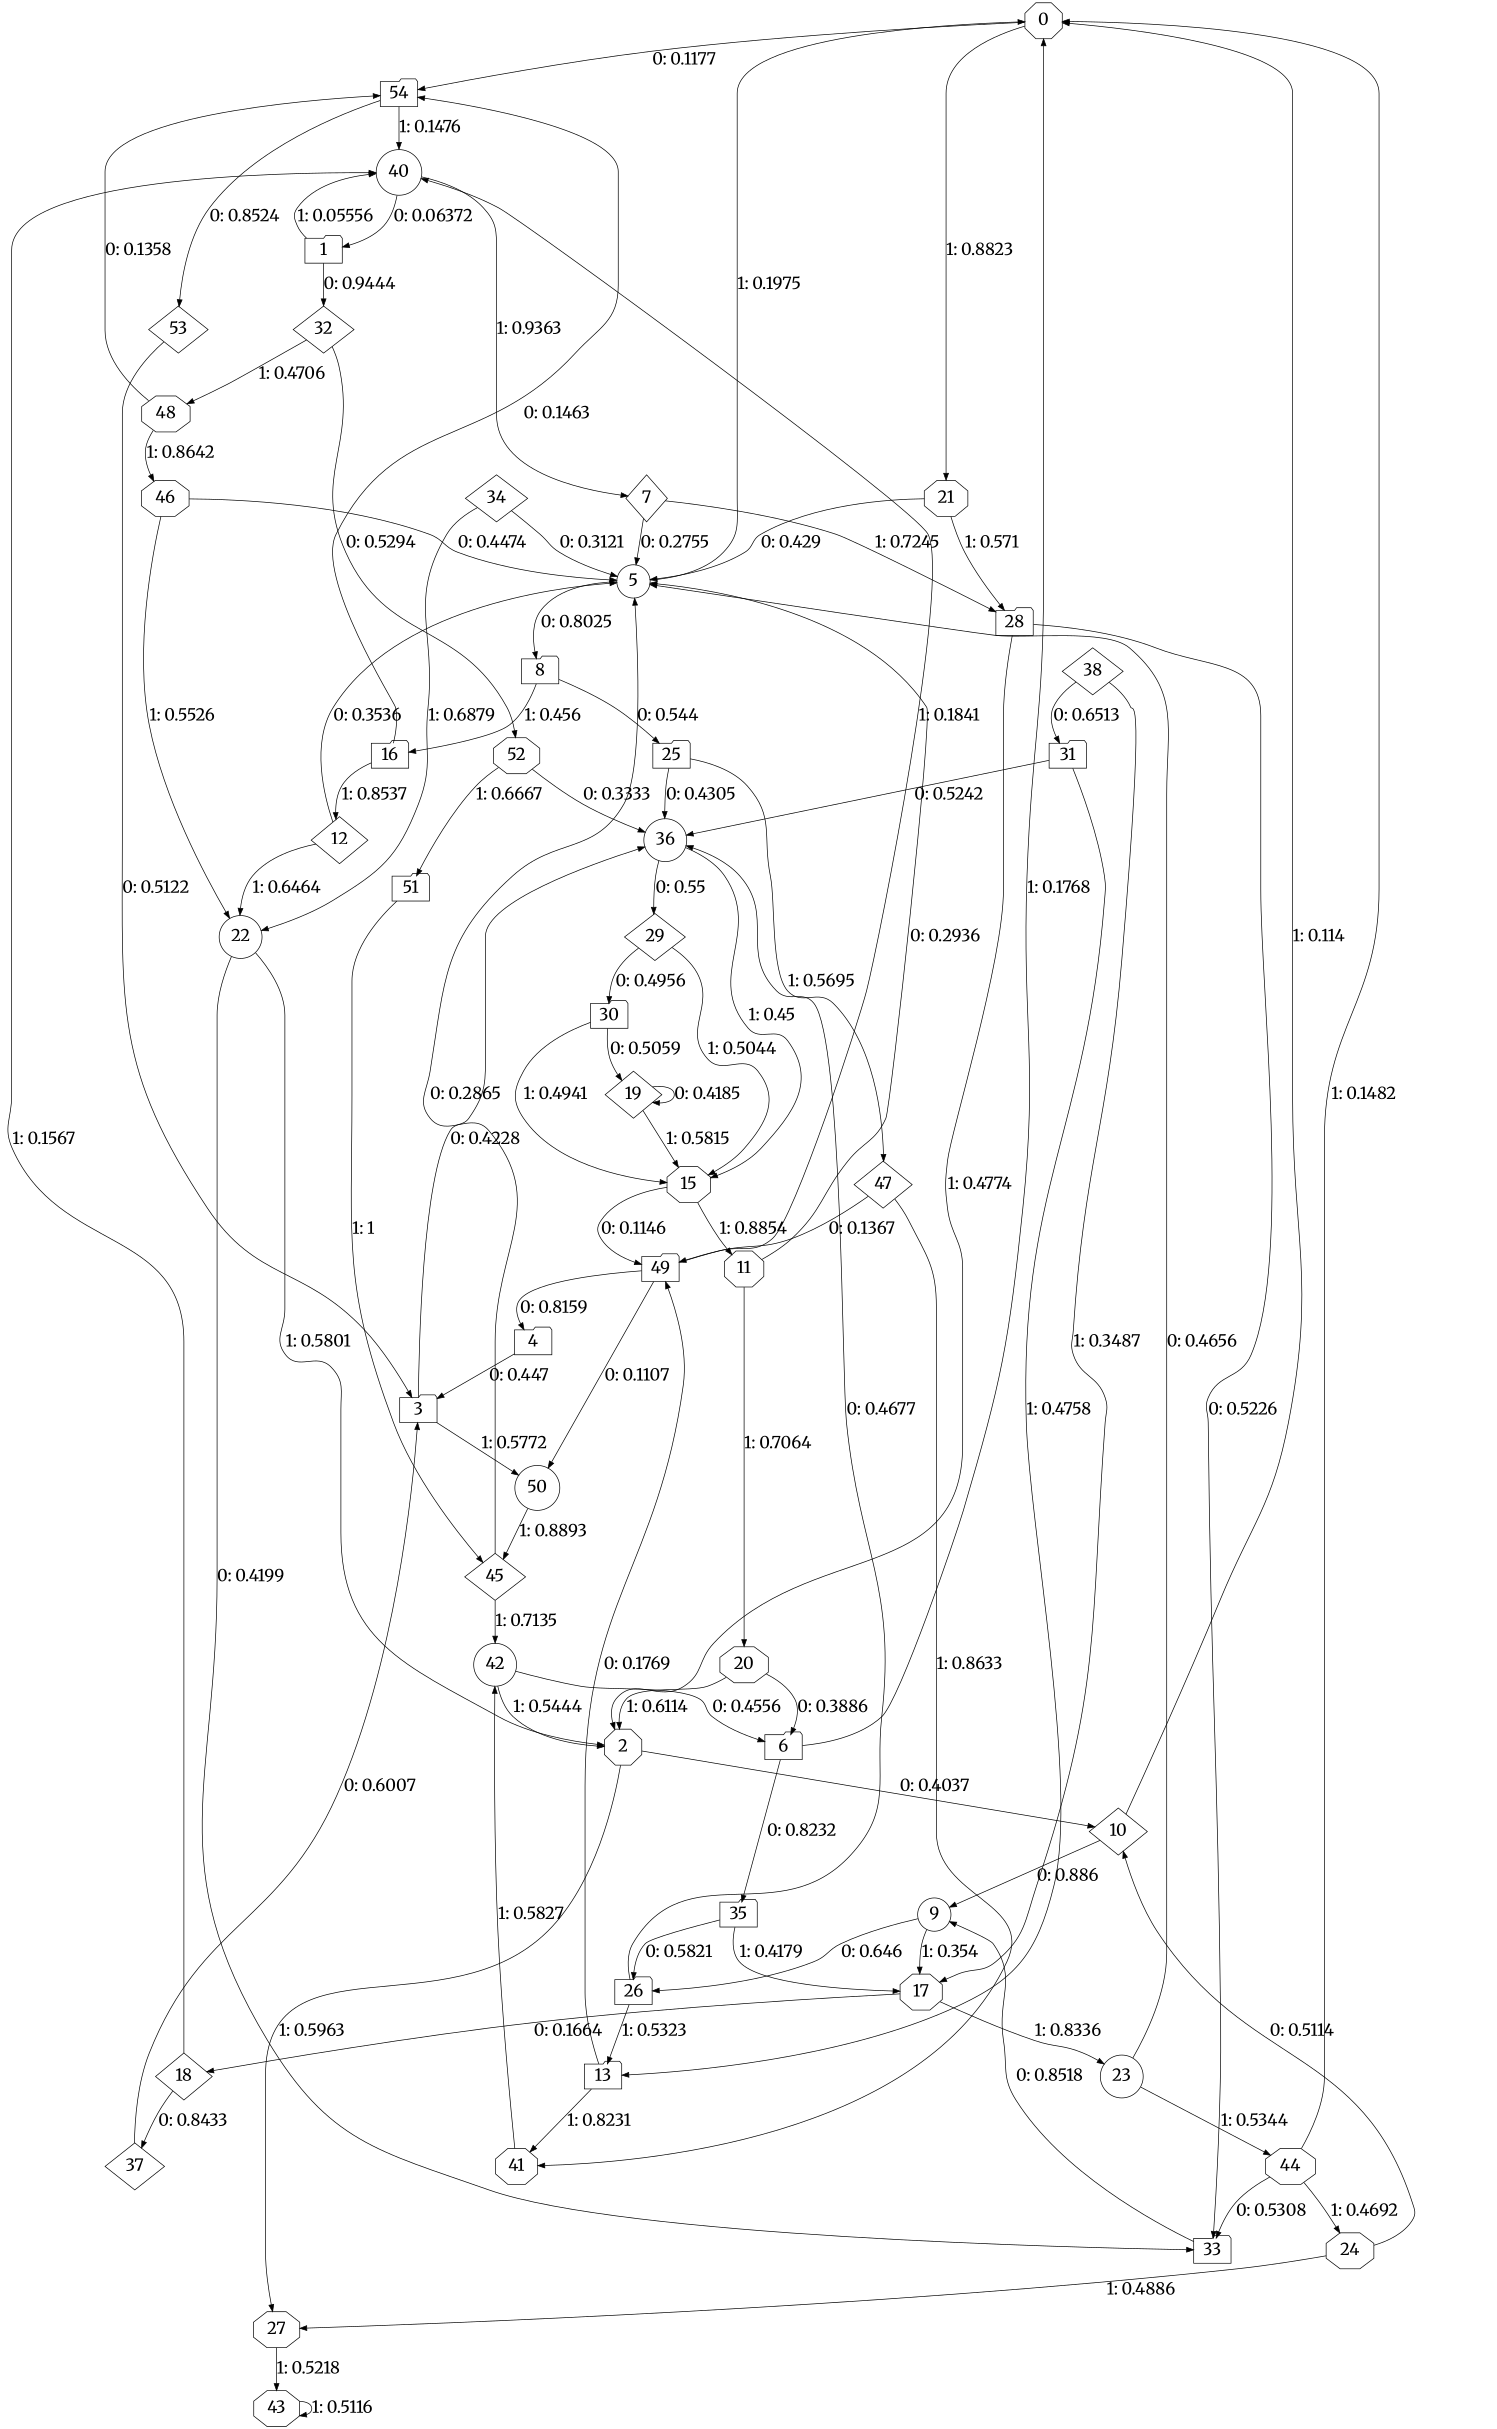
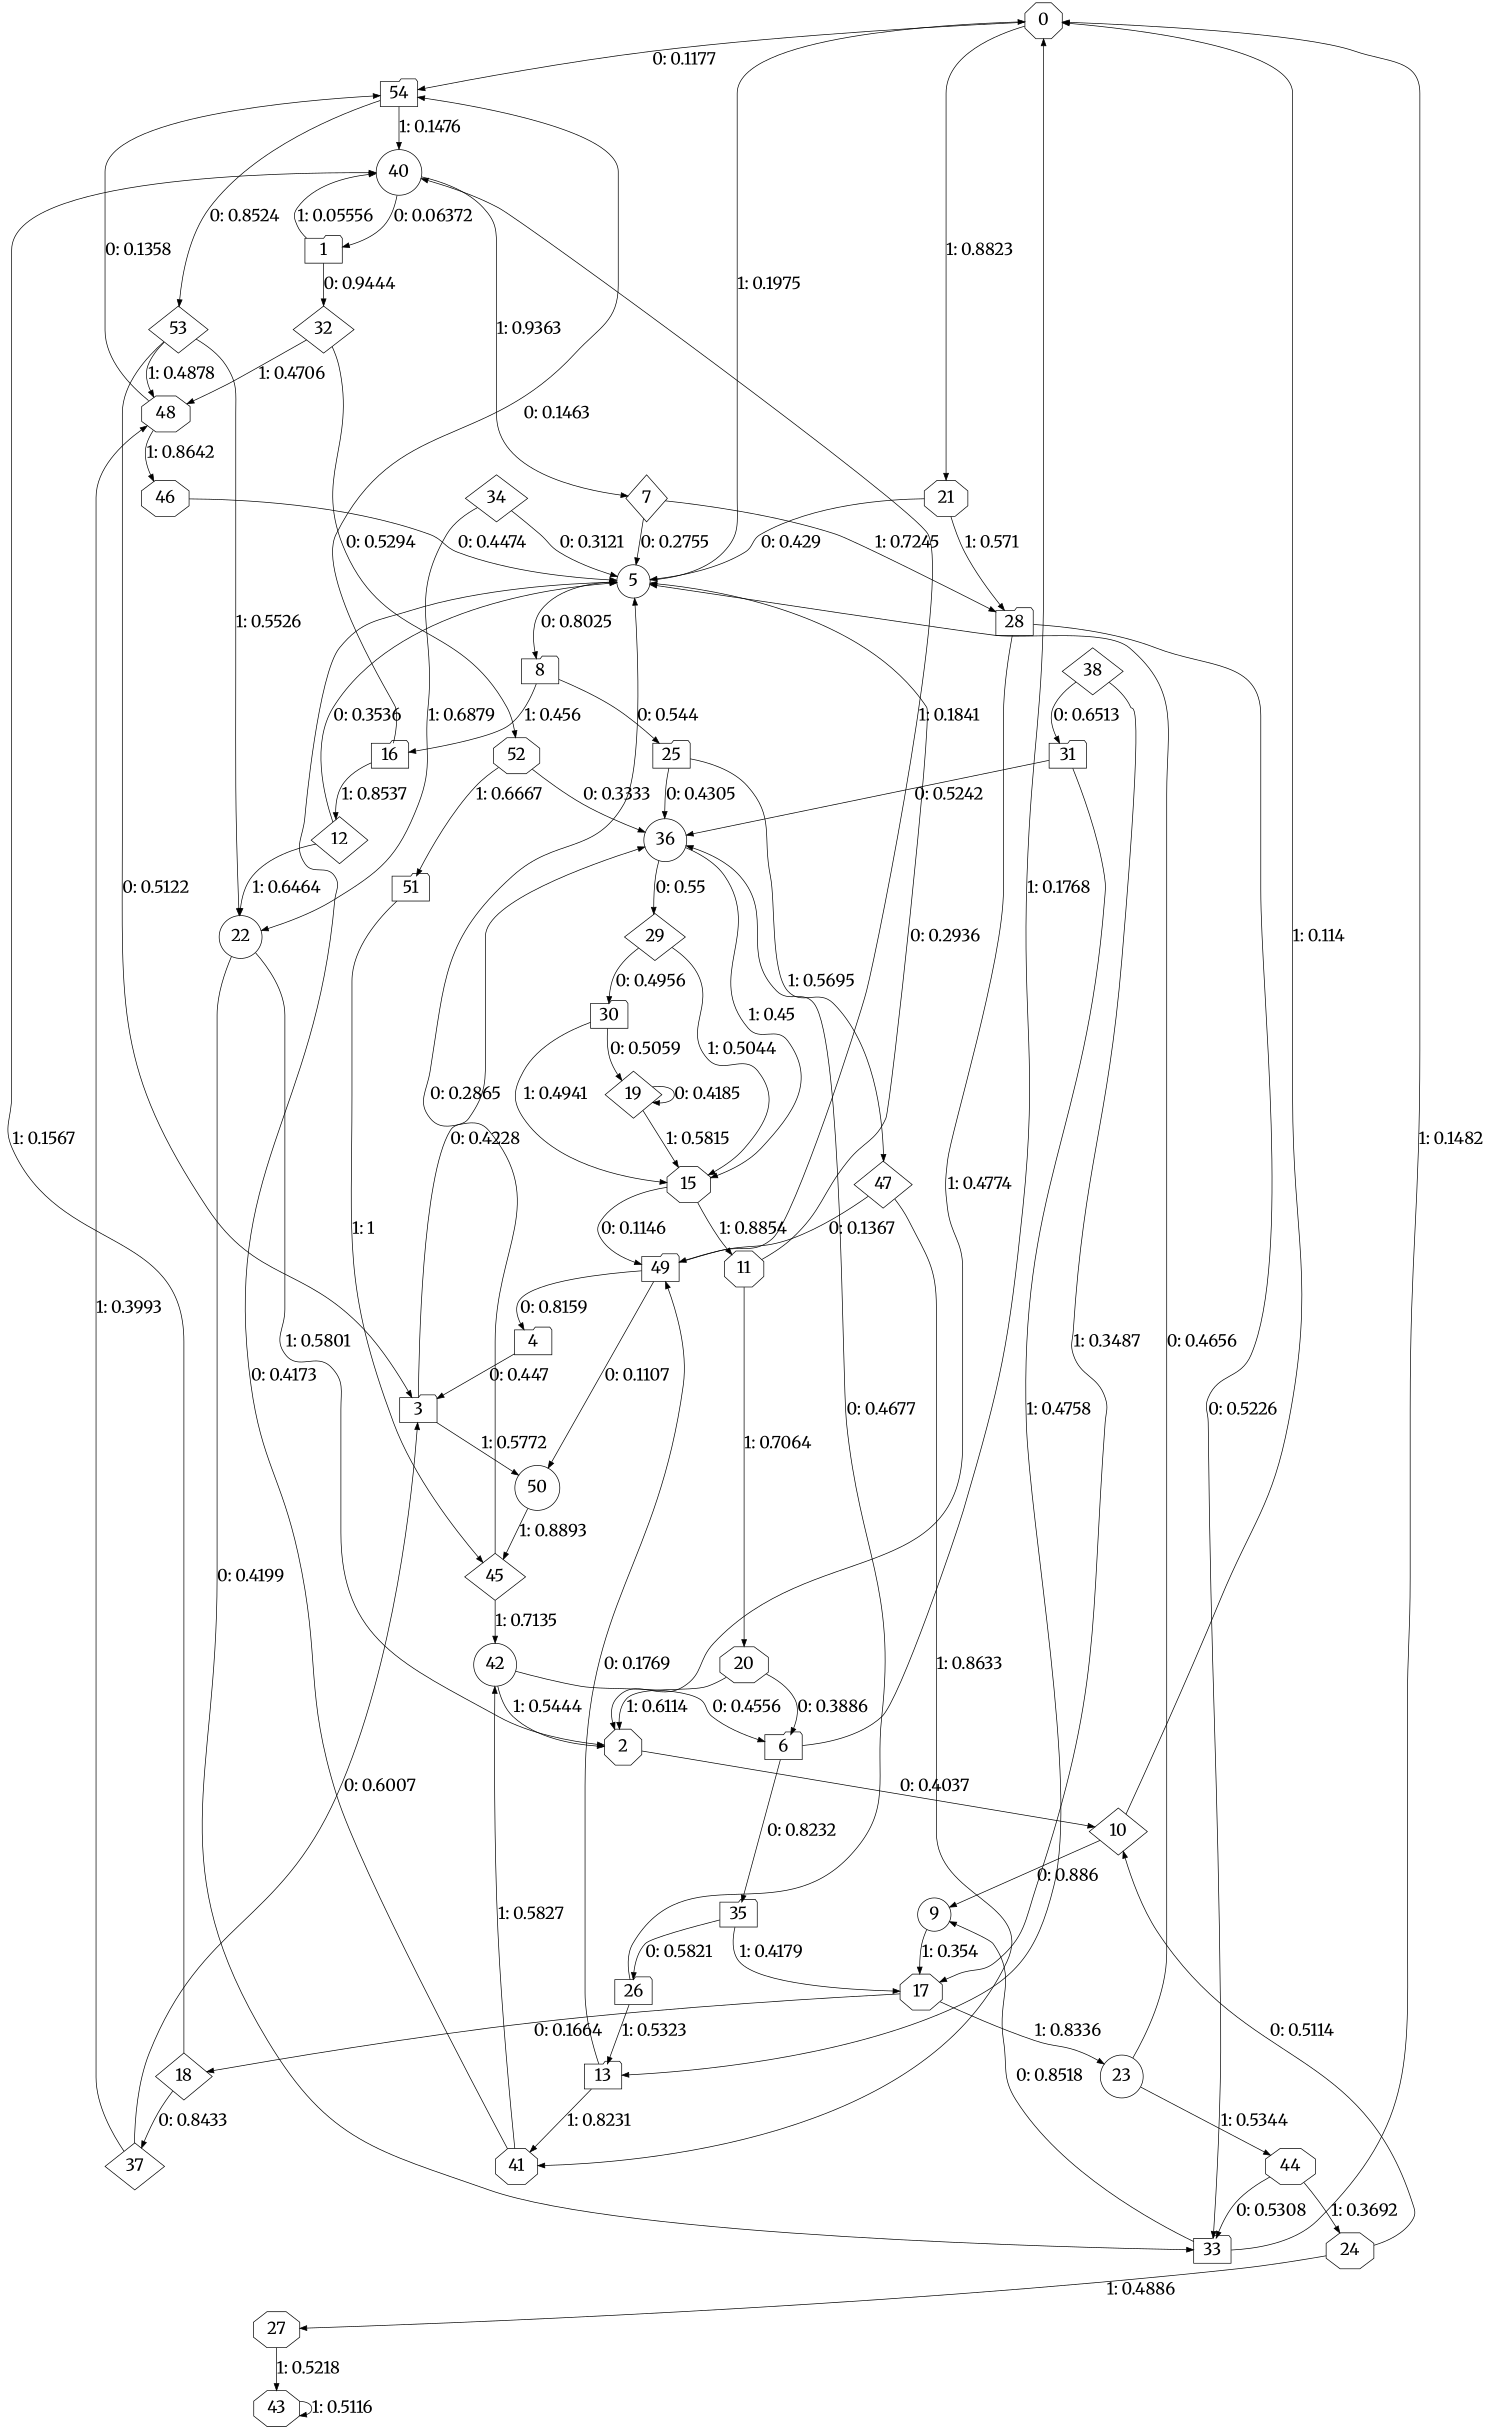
edge "53" -> "48": added, label "1: 0.4878"
edge "46" -> "22": now "53" -> "22"
edge "44" -> "0": now "33" -> "0"
edge "41" -> "5": added, label "0: 0.4173"
edge "37" -> "48": added, label "1: 0.3993"
edge "9" -> "26": removed, label "0: 0.646"
edge "2" -> "27": removed, label "1: 0.5963"
edge "44" -> "24": label "1: 0.4692   " -> "1: 0.3692   "
